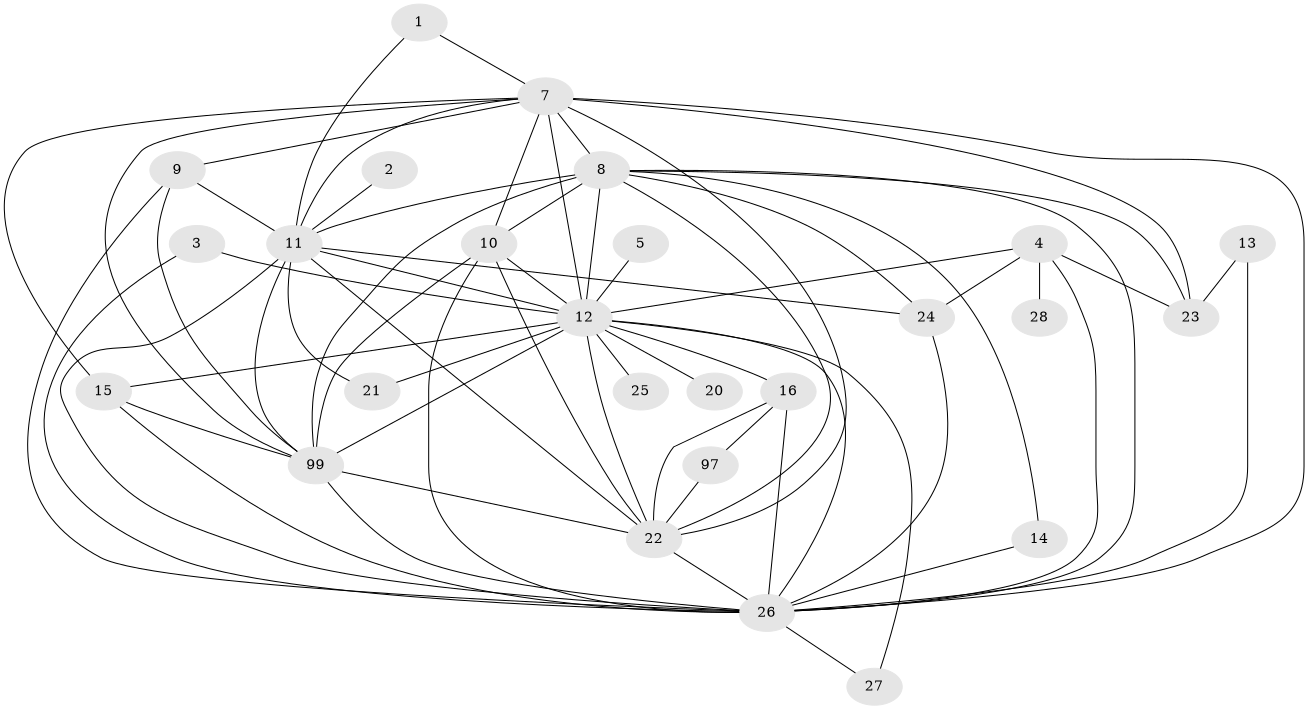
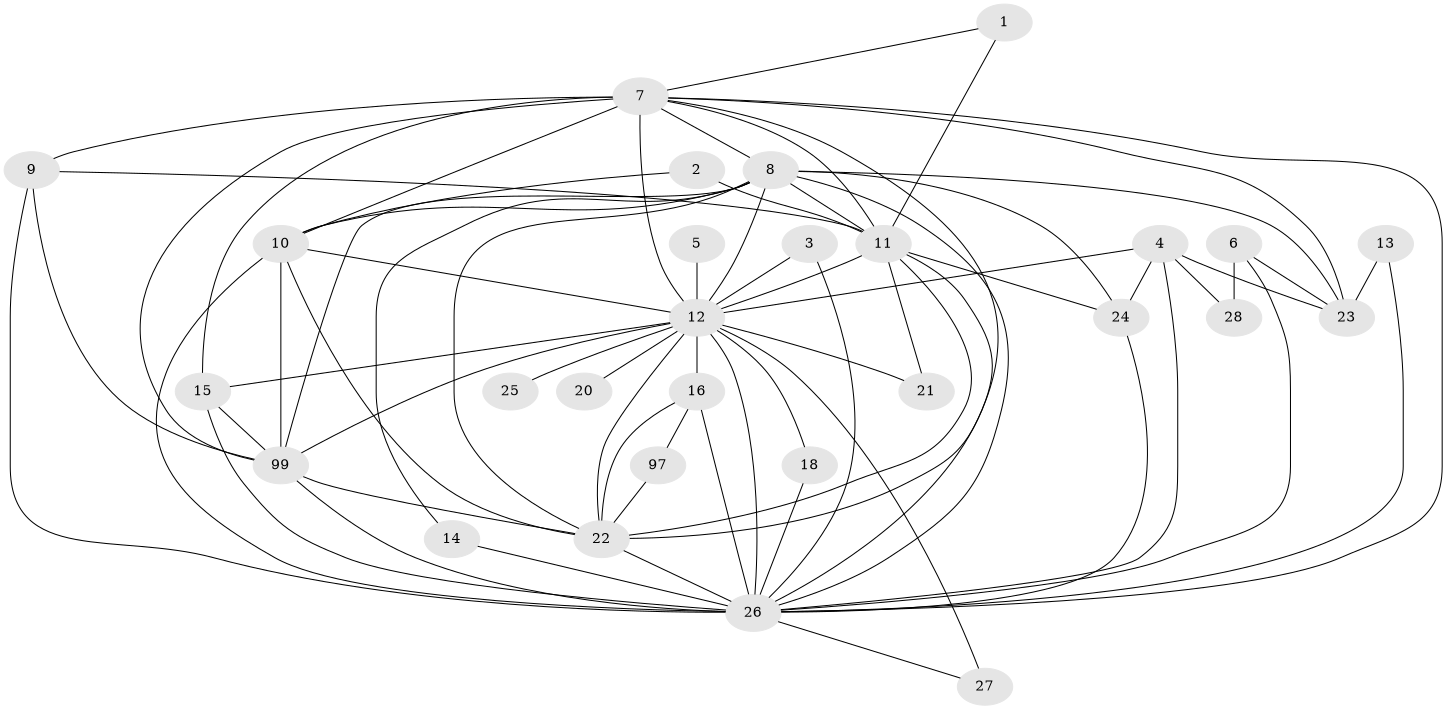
edge "2" -- "10": added
node "6": added
edge "11" -- "99": removed
node "18": added
